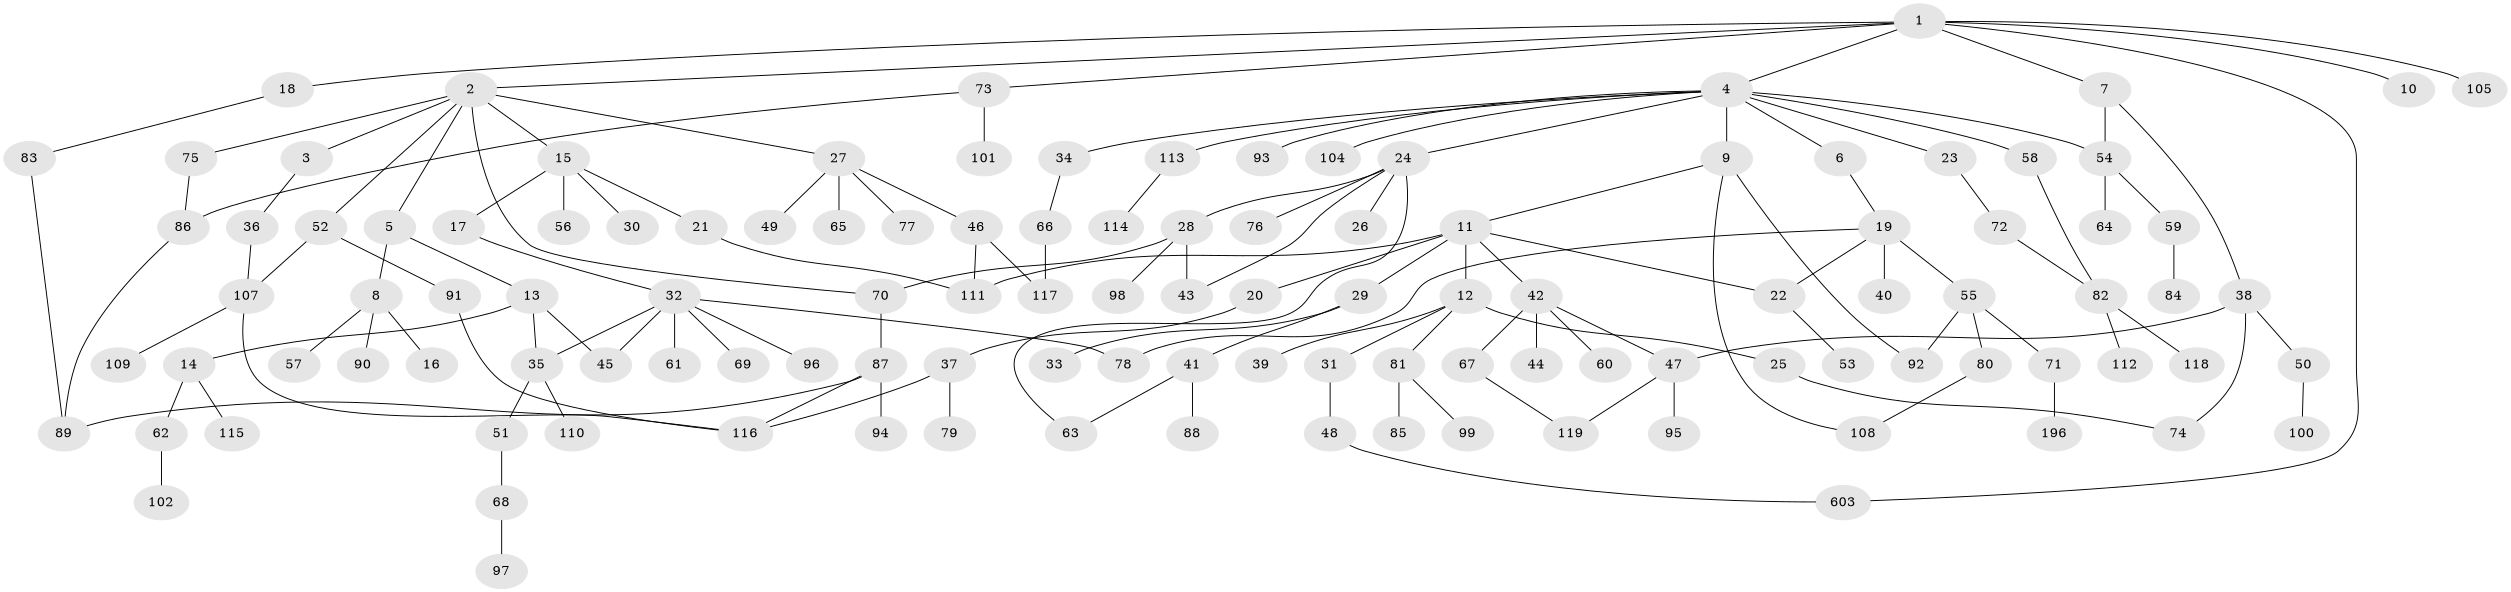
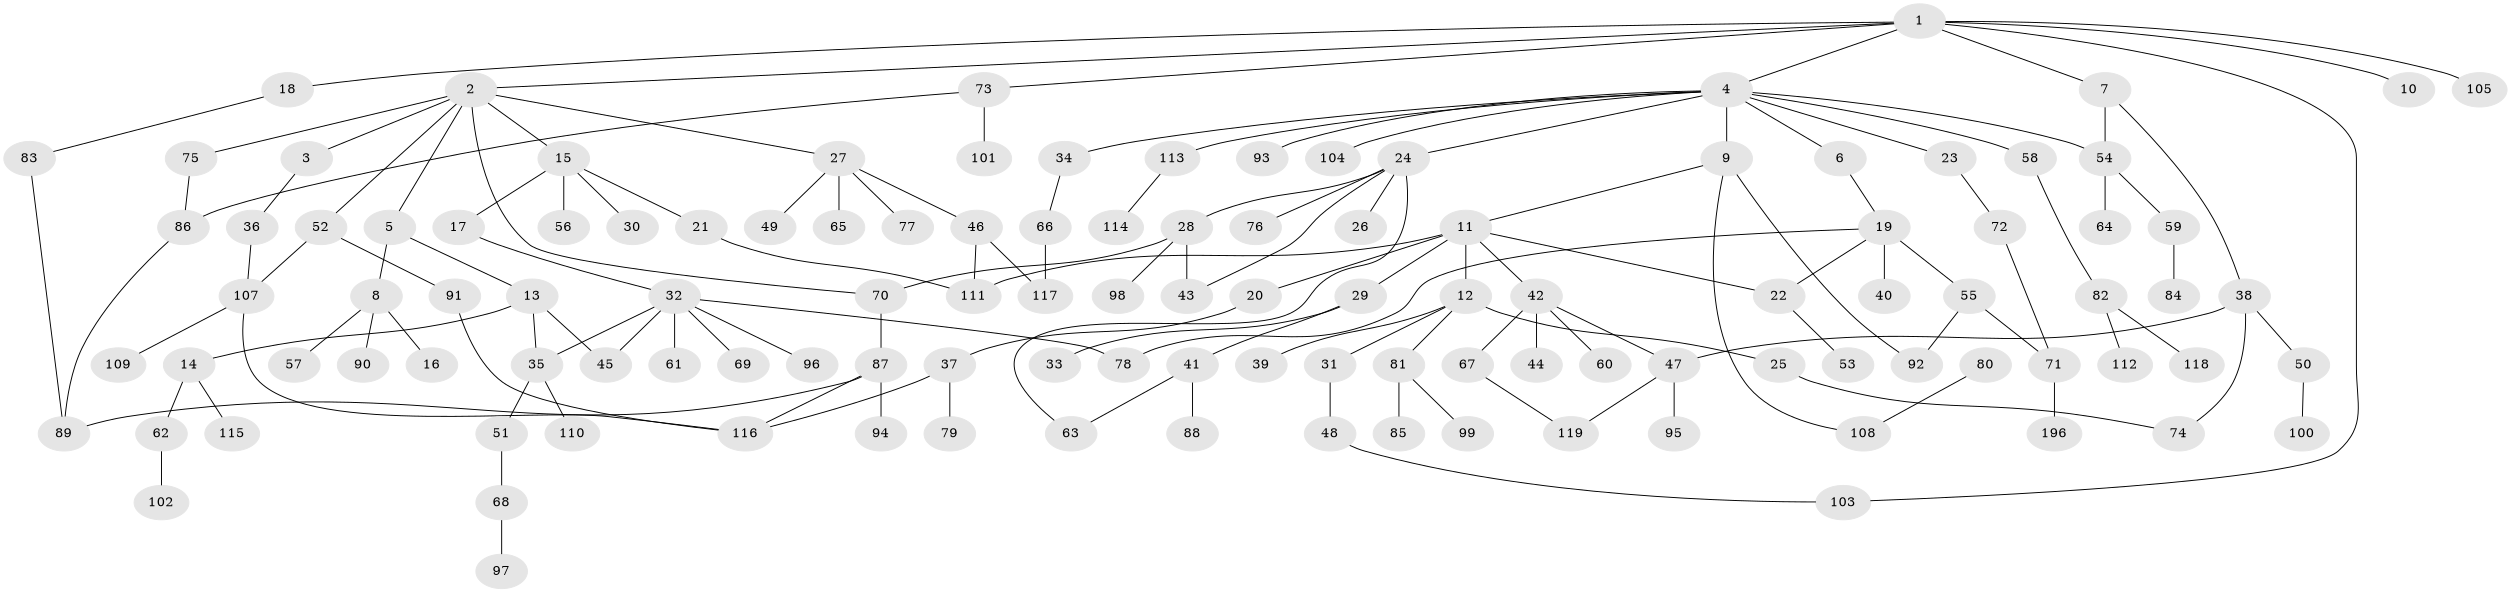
edge "72" -- "82": now "72" -- "71"
edge "55" -- "80": removed
node "603": label "603" -> "103"
